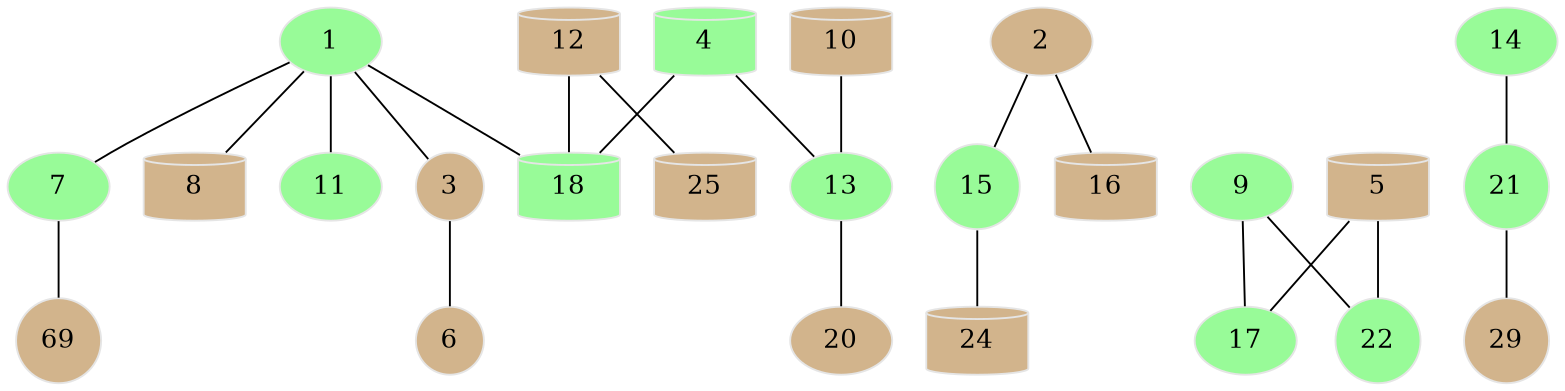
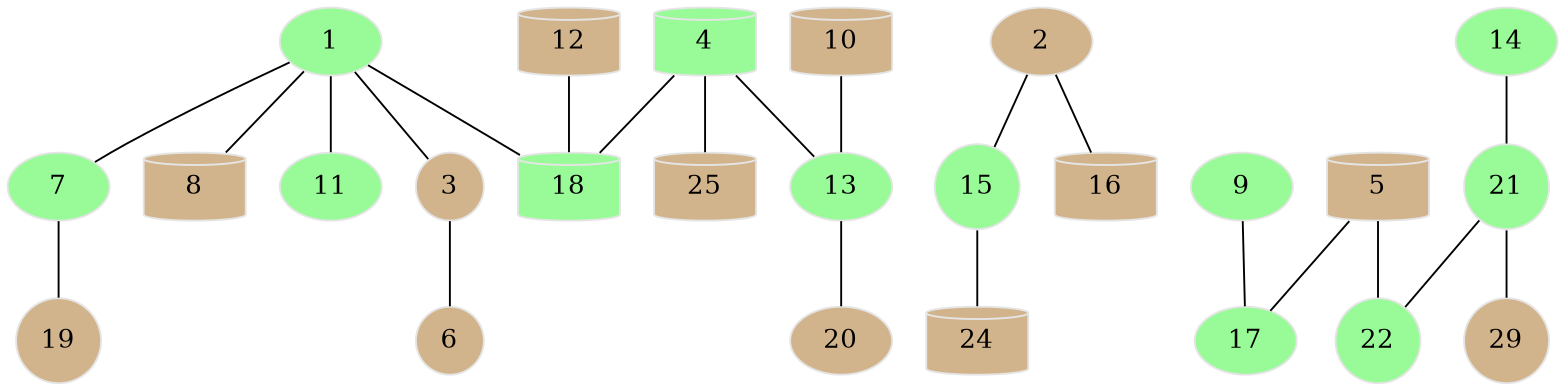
edge "12" -- "25": now "4" -- "25"
edge "9" -- "22": now "21" -- "22"
node "69": label "69" -> "19"
